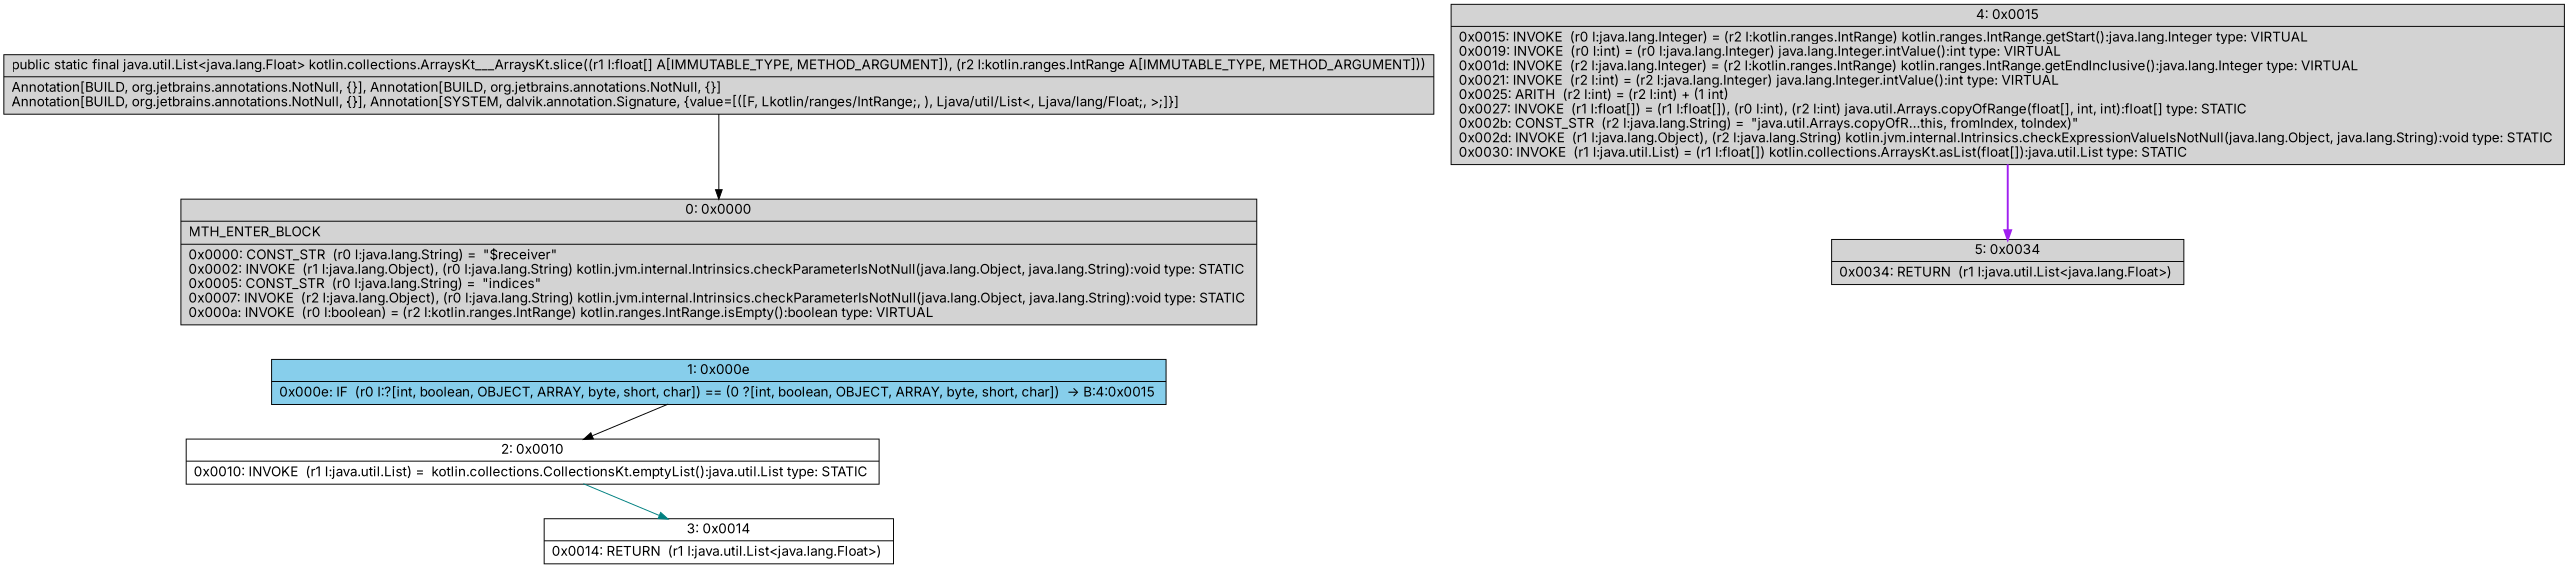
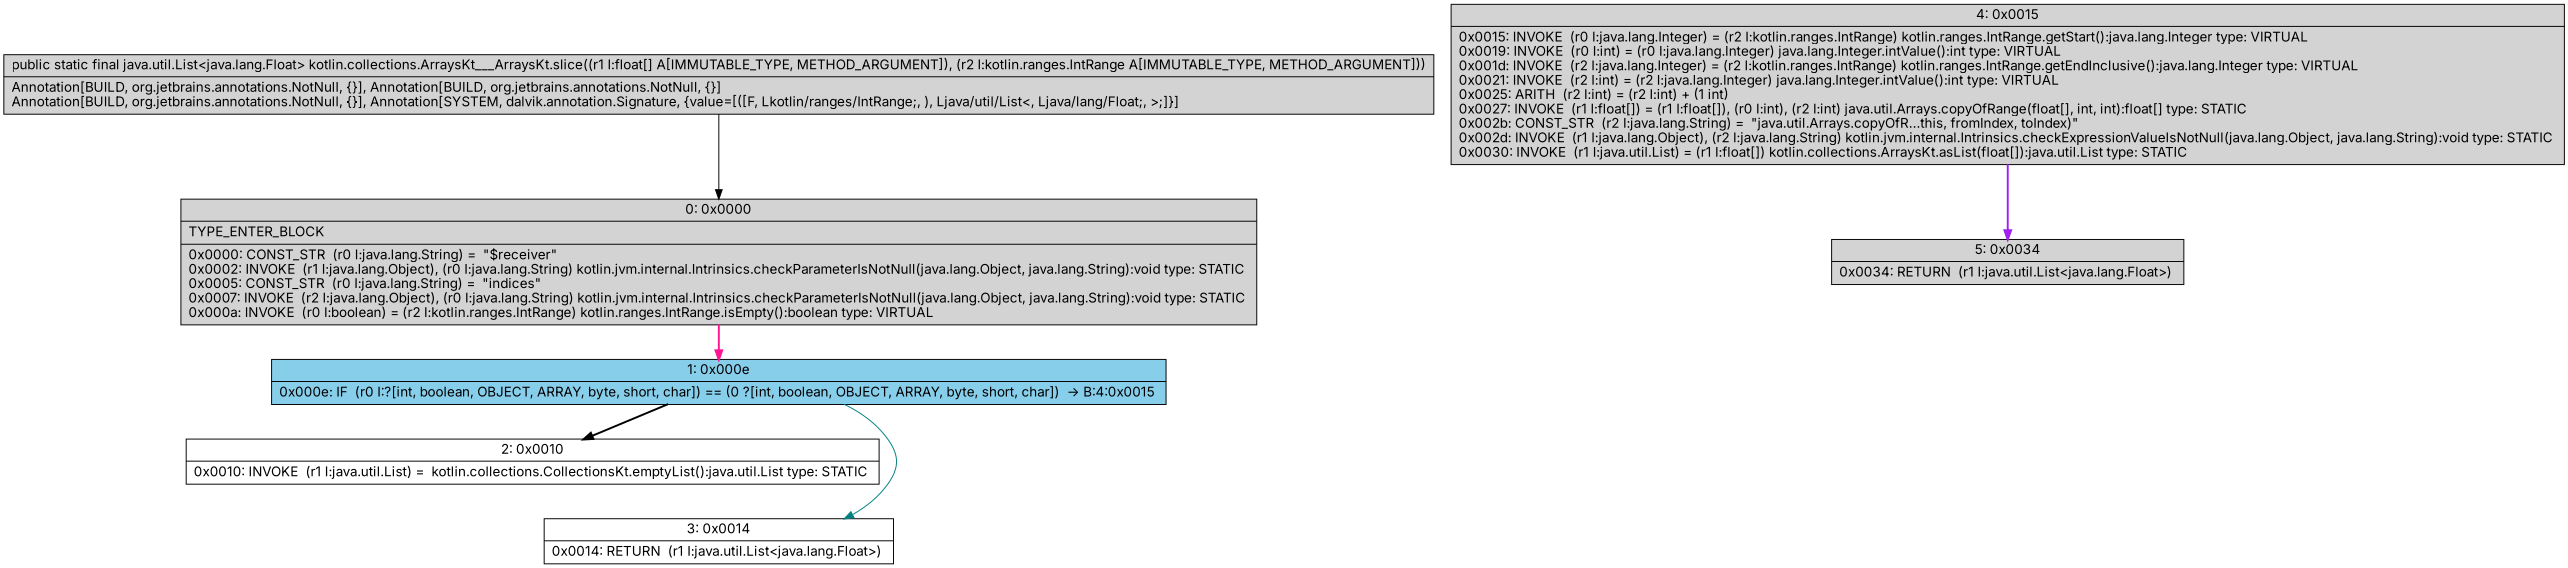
node "0: 0x0000": text "MTH_ENTER_BLOCK" -> "TYPE_ENTER_BLOCK"
edge "0: 0x0000" -> "1: 0x000e": added
edge "1: 0x000e" -> "2: 0x0010": style solid -> bold
edge "2: 0x0010" -> "3: 0x0014": now "1: 0x000e" -> "3: 0x0014"
